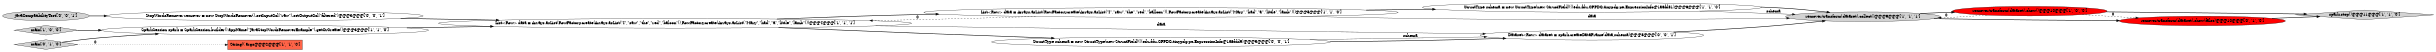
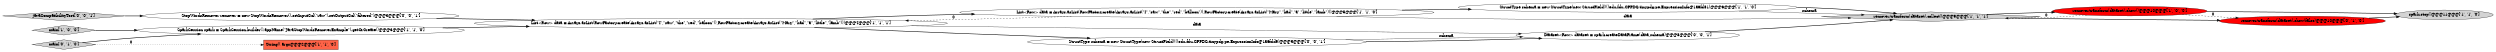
node "spark.stop()@@@11@@@['1', '1', '0']": shape diamond -> ellipse
node "javaCompatibilityTest['0', '0', '1']": shape ellipse -> diamond
node "remover.transform(dataset).collect()@@@9@@@['1', '1', '1']": shape ellipse -> diamond
